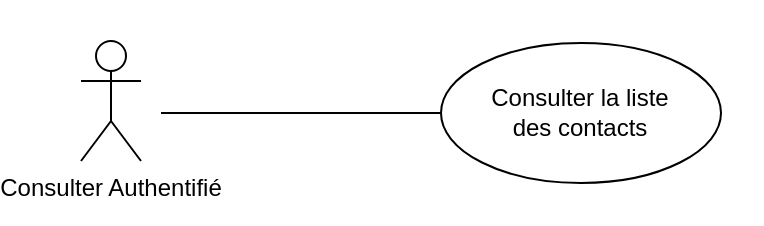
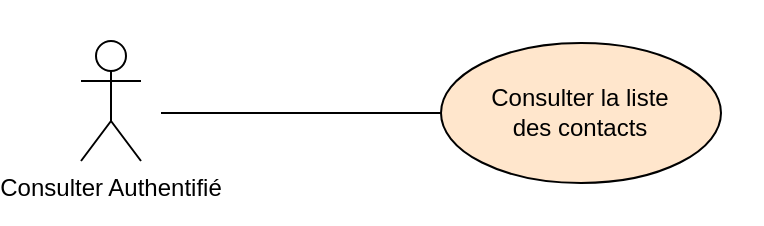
node "Consulter la liste des contacts": fillcolor #ffffff -> #ffe6cc
